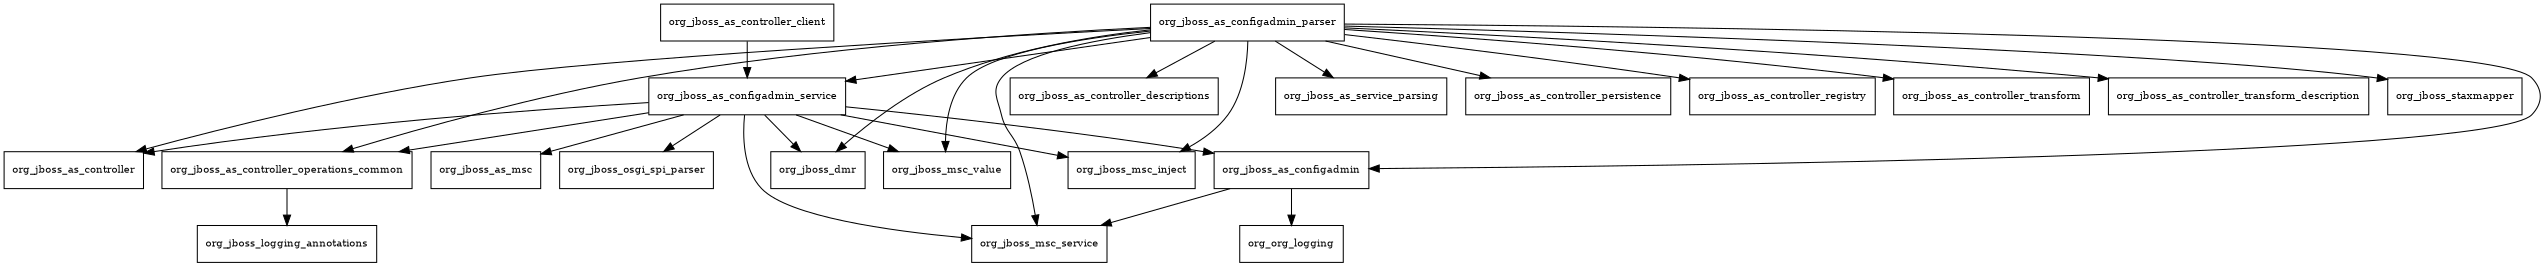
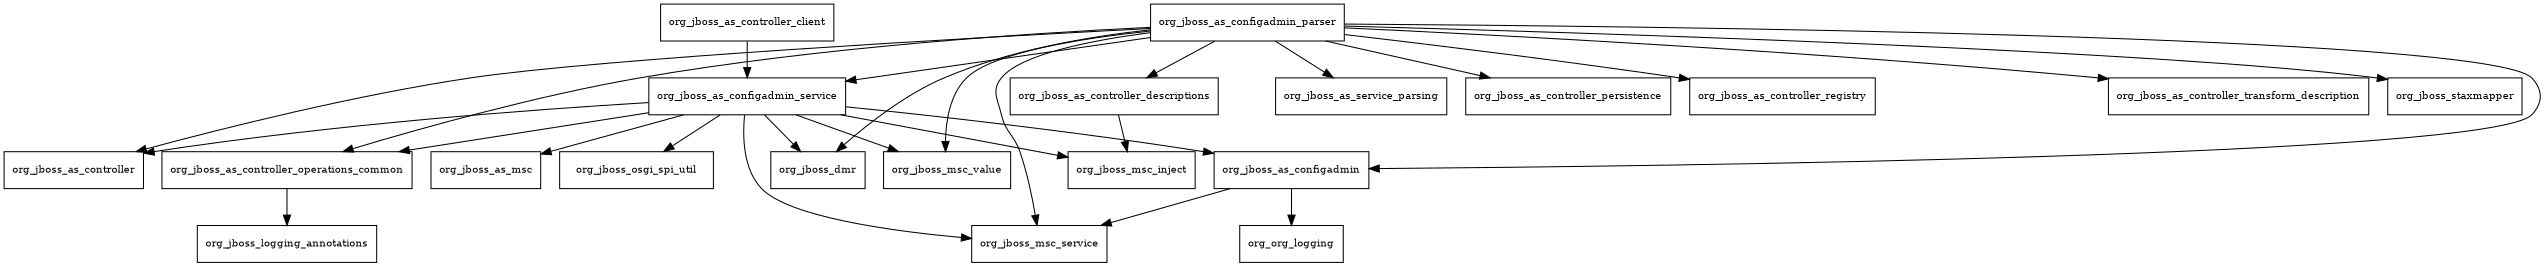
node "org_jboss_as_controller_transform": removed
edge "org_jboss_as_configadmin_parser" -> "org_jboss_msc_inject": now "org_jboss_as_controller_descriptions" -> "org_jboss_msc_inject"
node "org_jboss_osgi_spi_parser": label "org_jboss_osgi_spi_parser" -> "org_jboss_osgi_spi_util"
